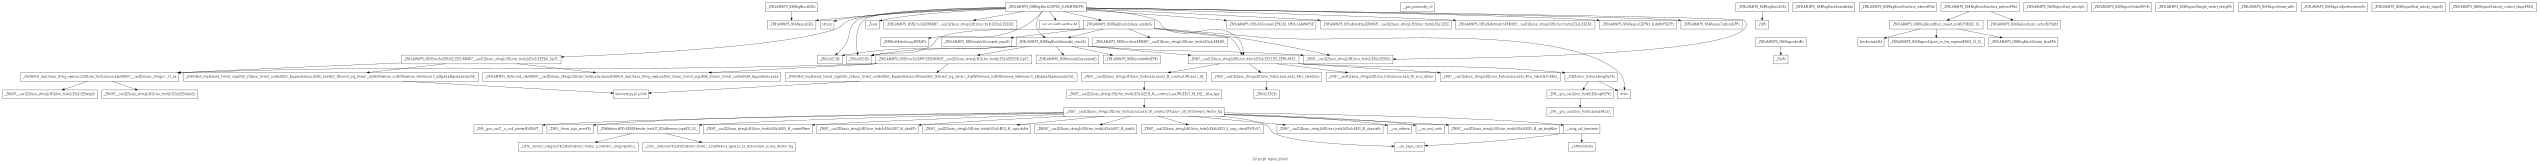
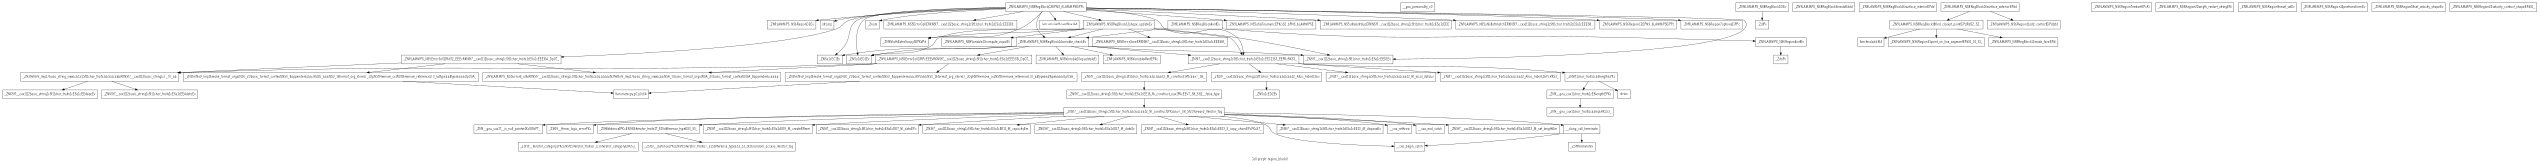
node "_ZN9LAMMPS_NS8RegBlockD2Ev": removed
node "_ZN9LAMMPS_NS6Region12set_velocityEv": removed
node "_ZN9LAMMPS_NS8RegBlock4initEv": added
edge "_ZN9LAMMPS_NS8RegBlock12shape_updateEv" -> "strlen": now "_ZN9LAMMPS_NS8RegBlock12shape_updateEv" -> "_ZN9MathExtra5copy3EPKdPd"
